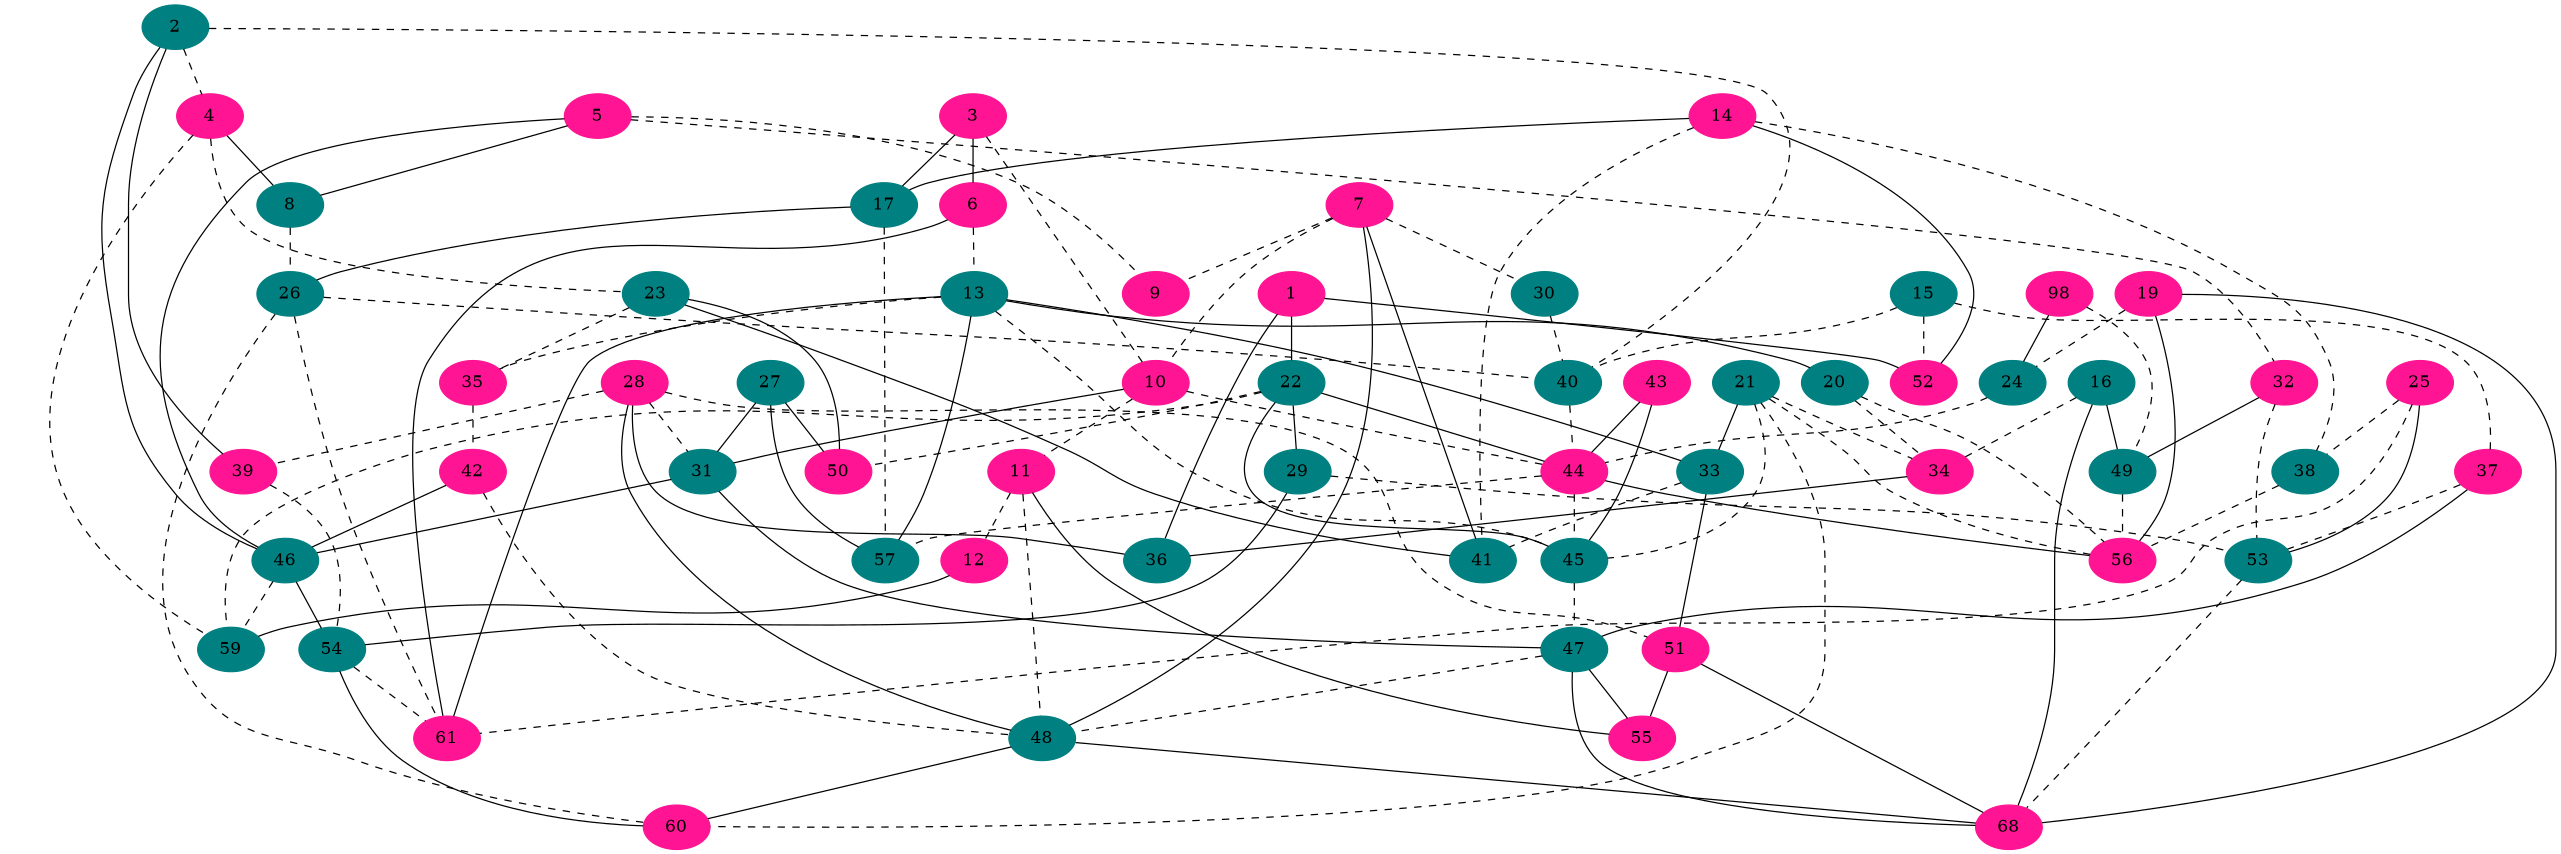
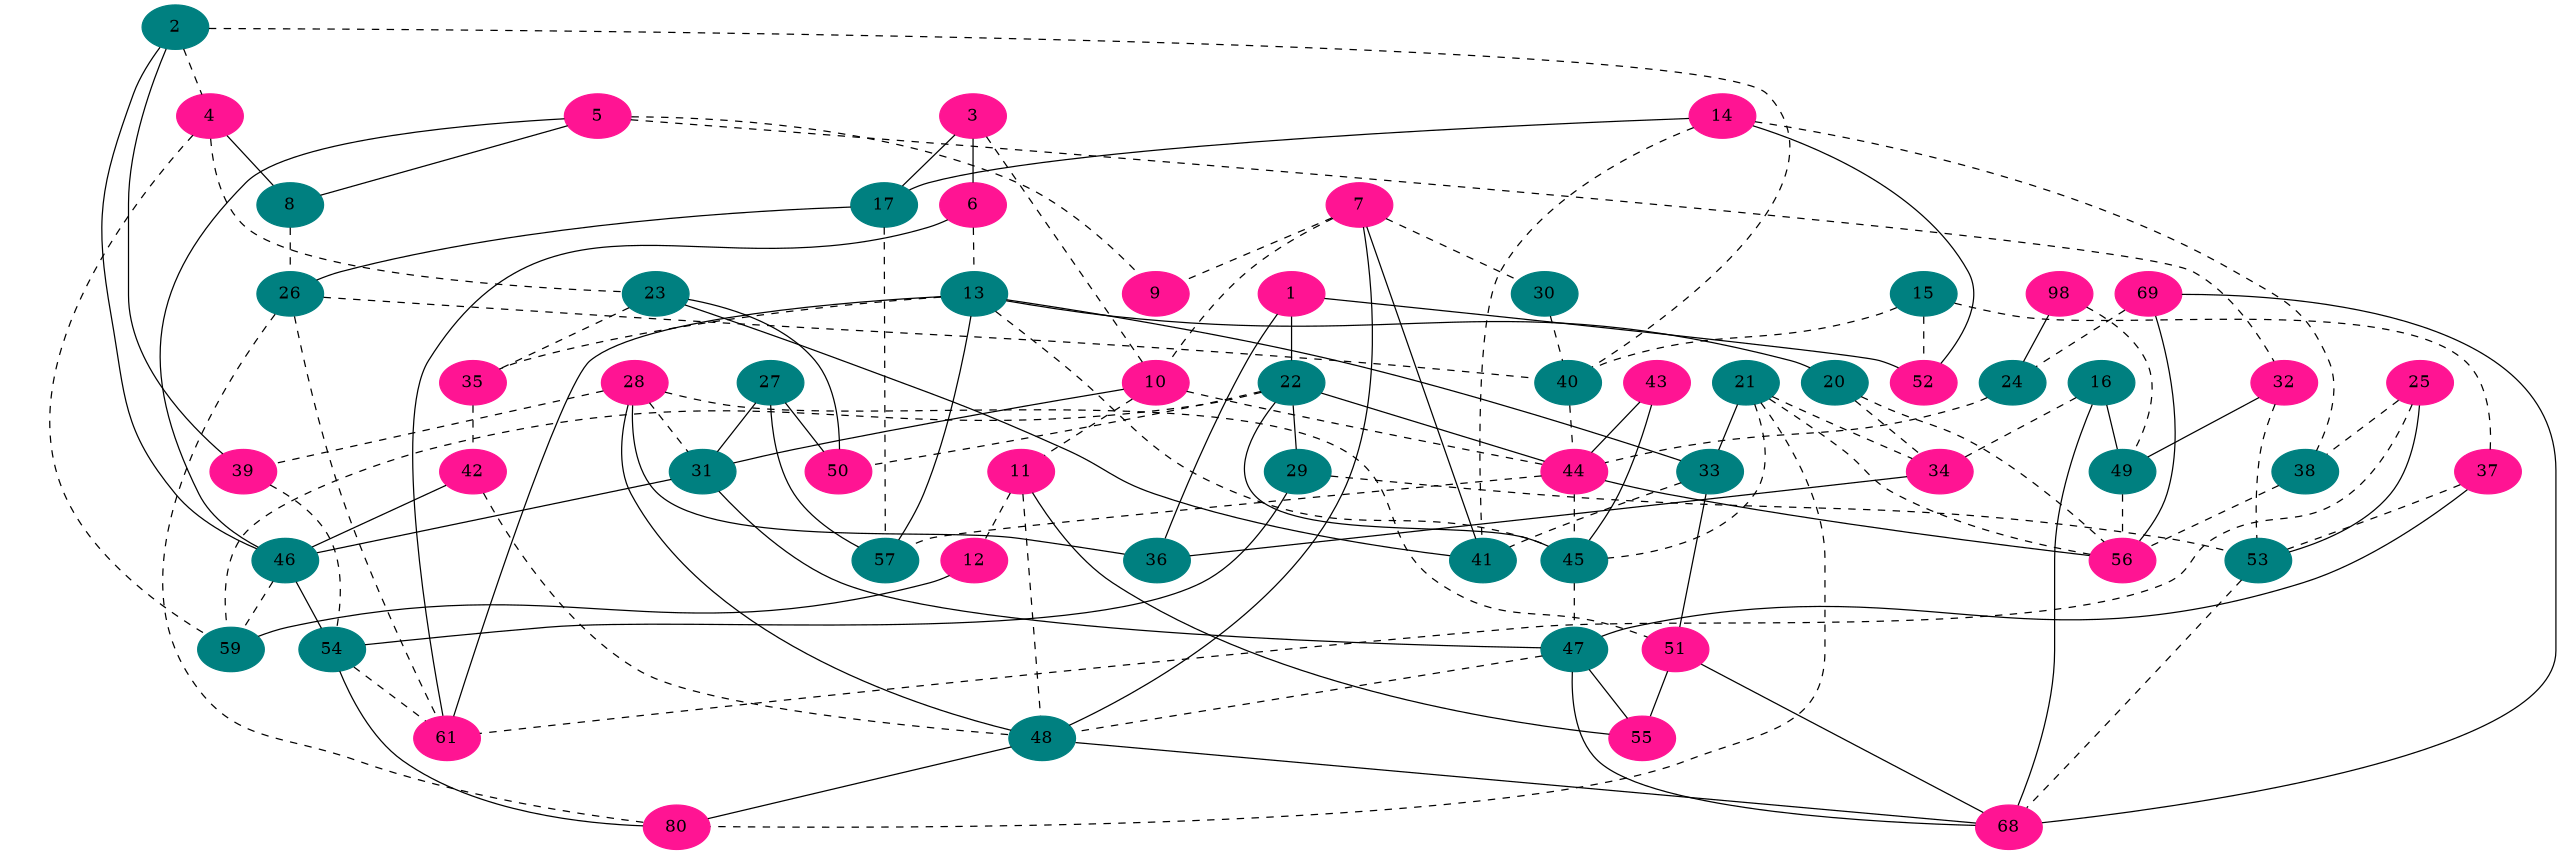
node "19": label "19" -> "69"
node "60": label "60" -> "80"
